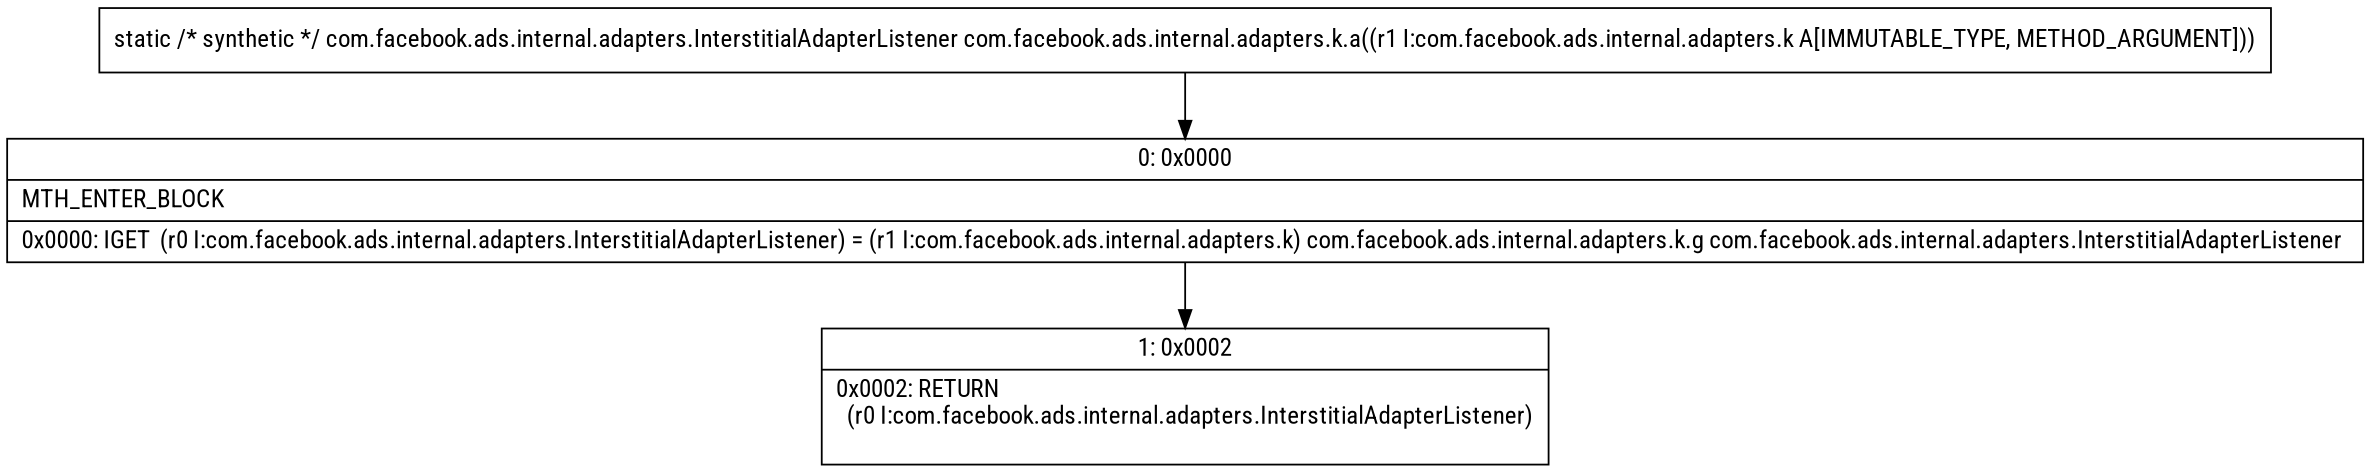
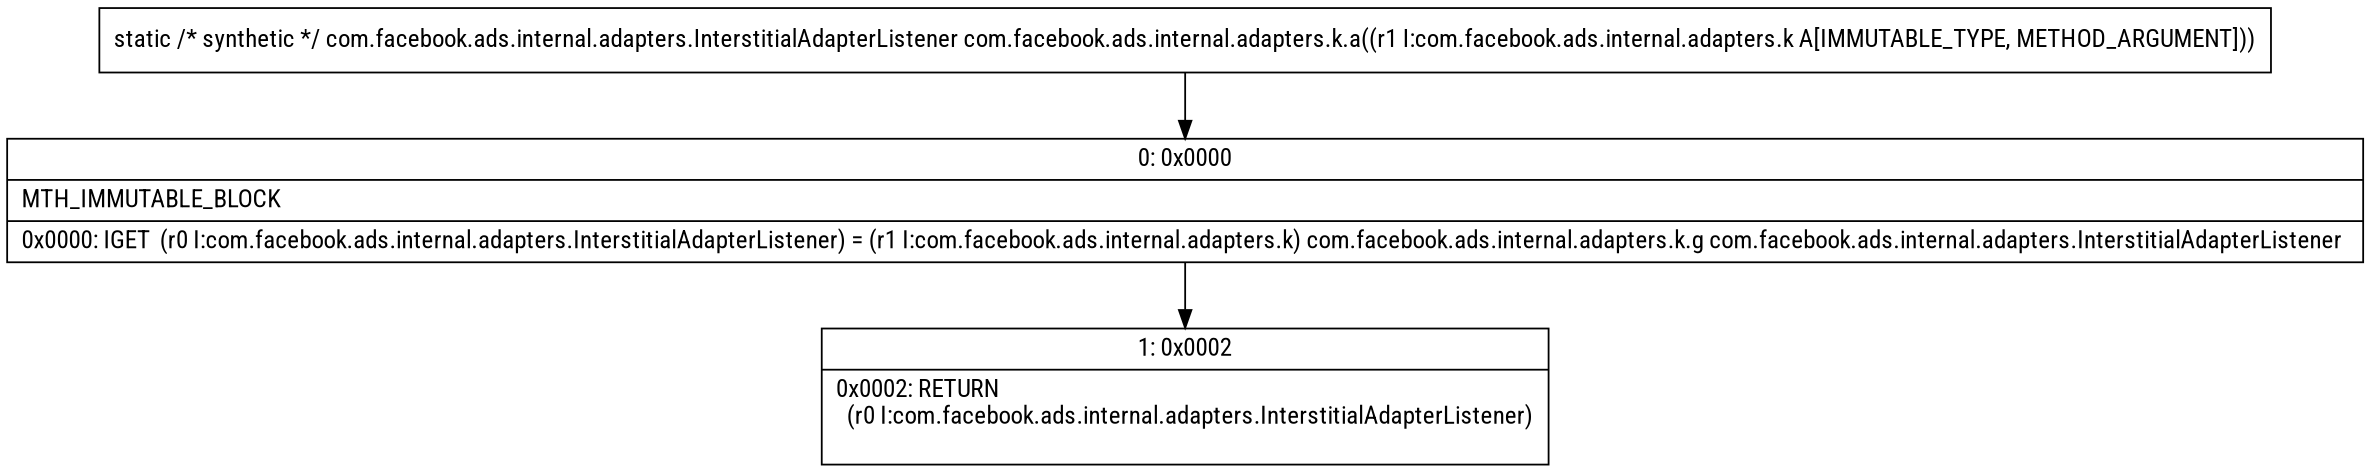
node "0: 0x0000": text "MTH_ENTER_BLOCK" -> "MTH_IMMUTABLE_BLOCK"
